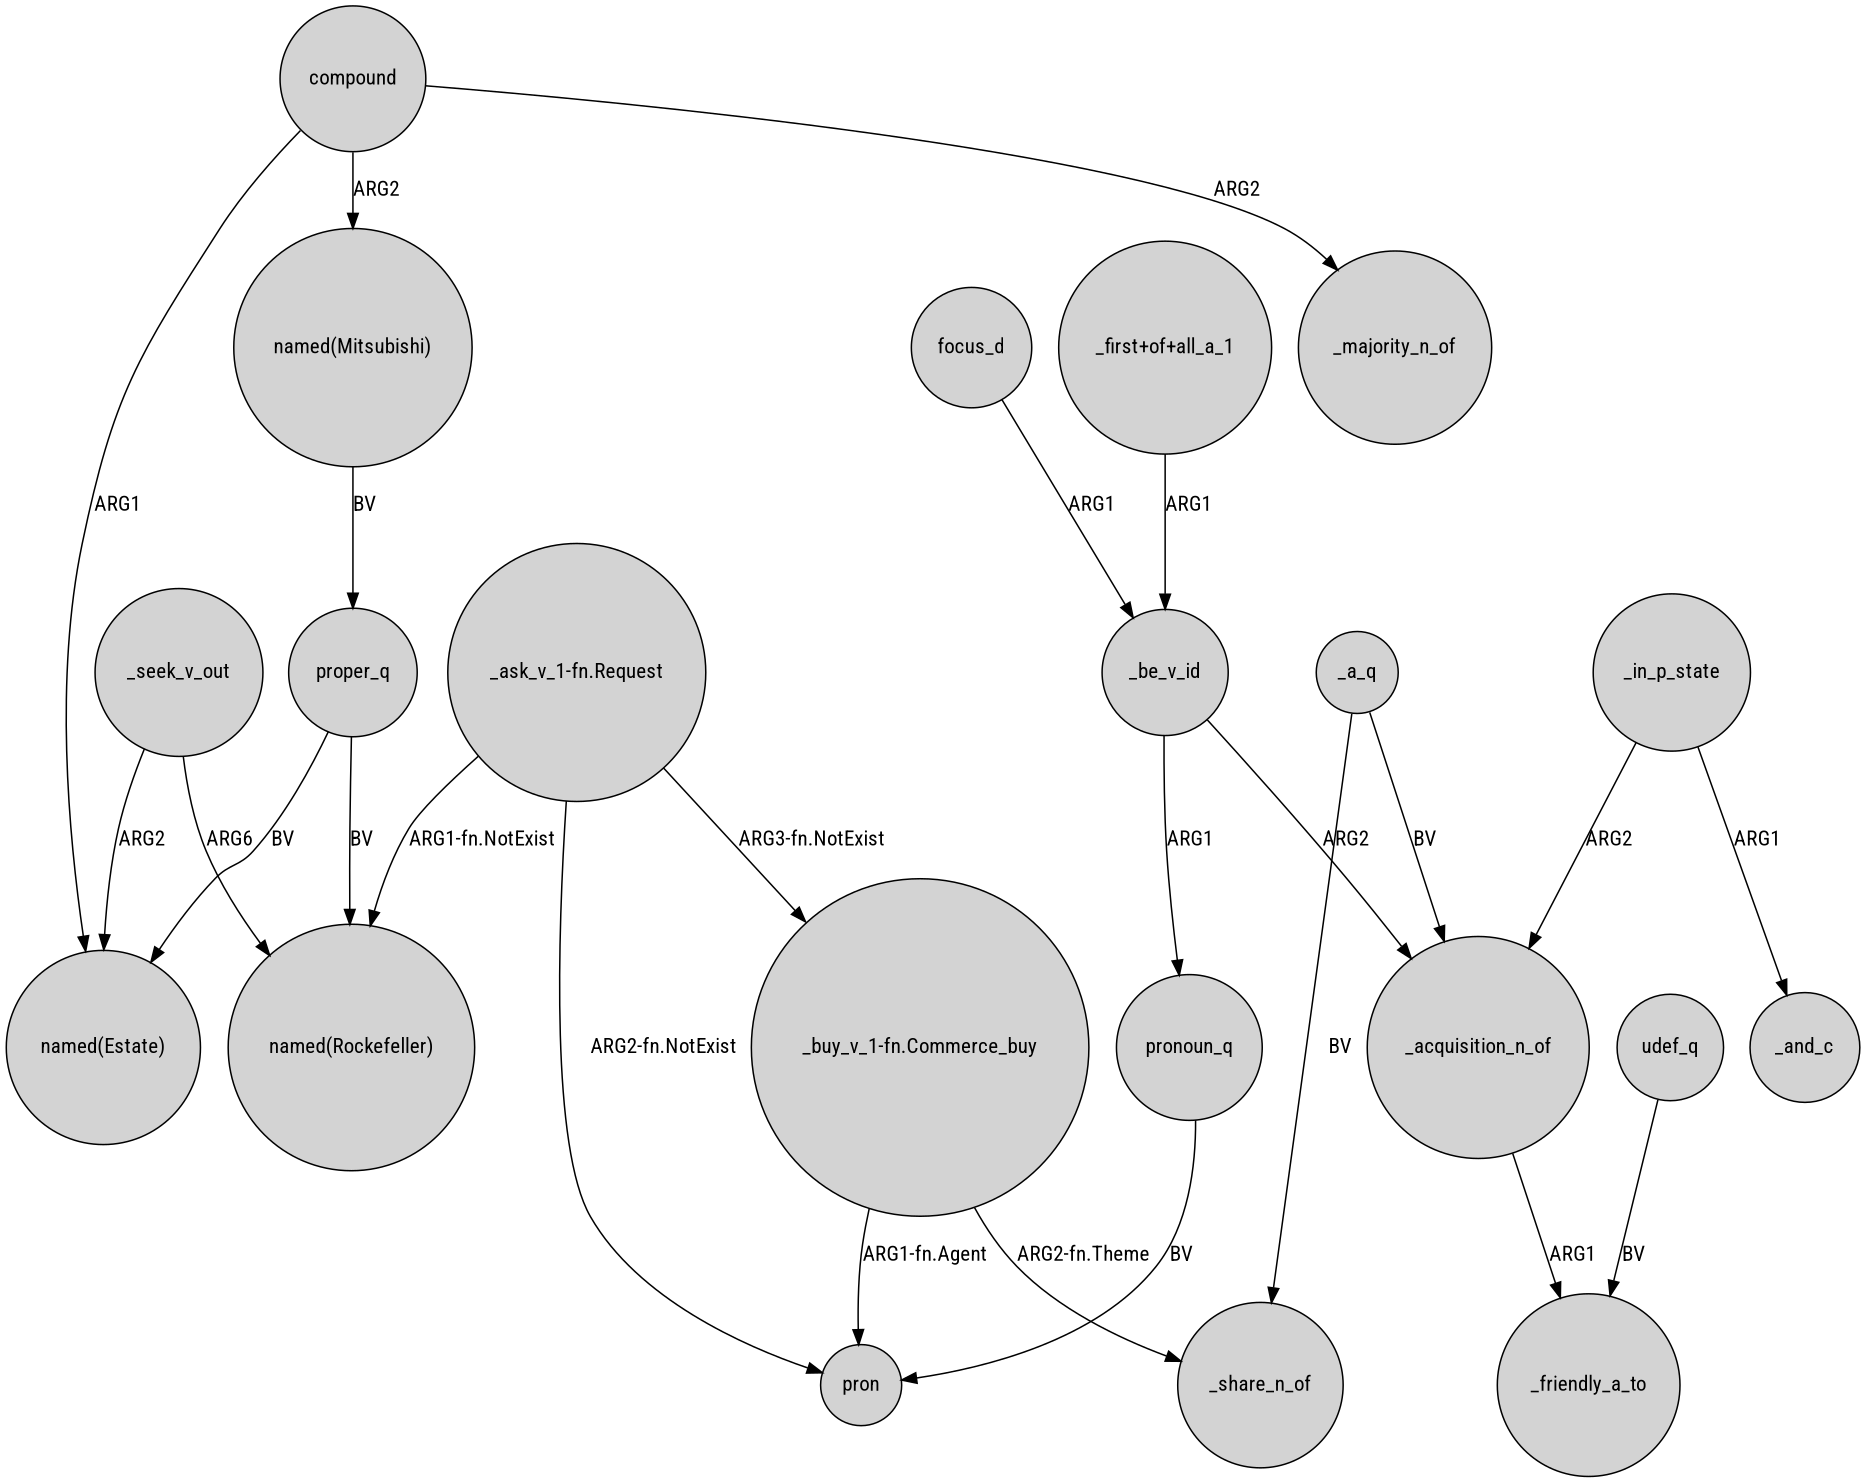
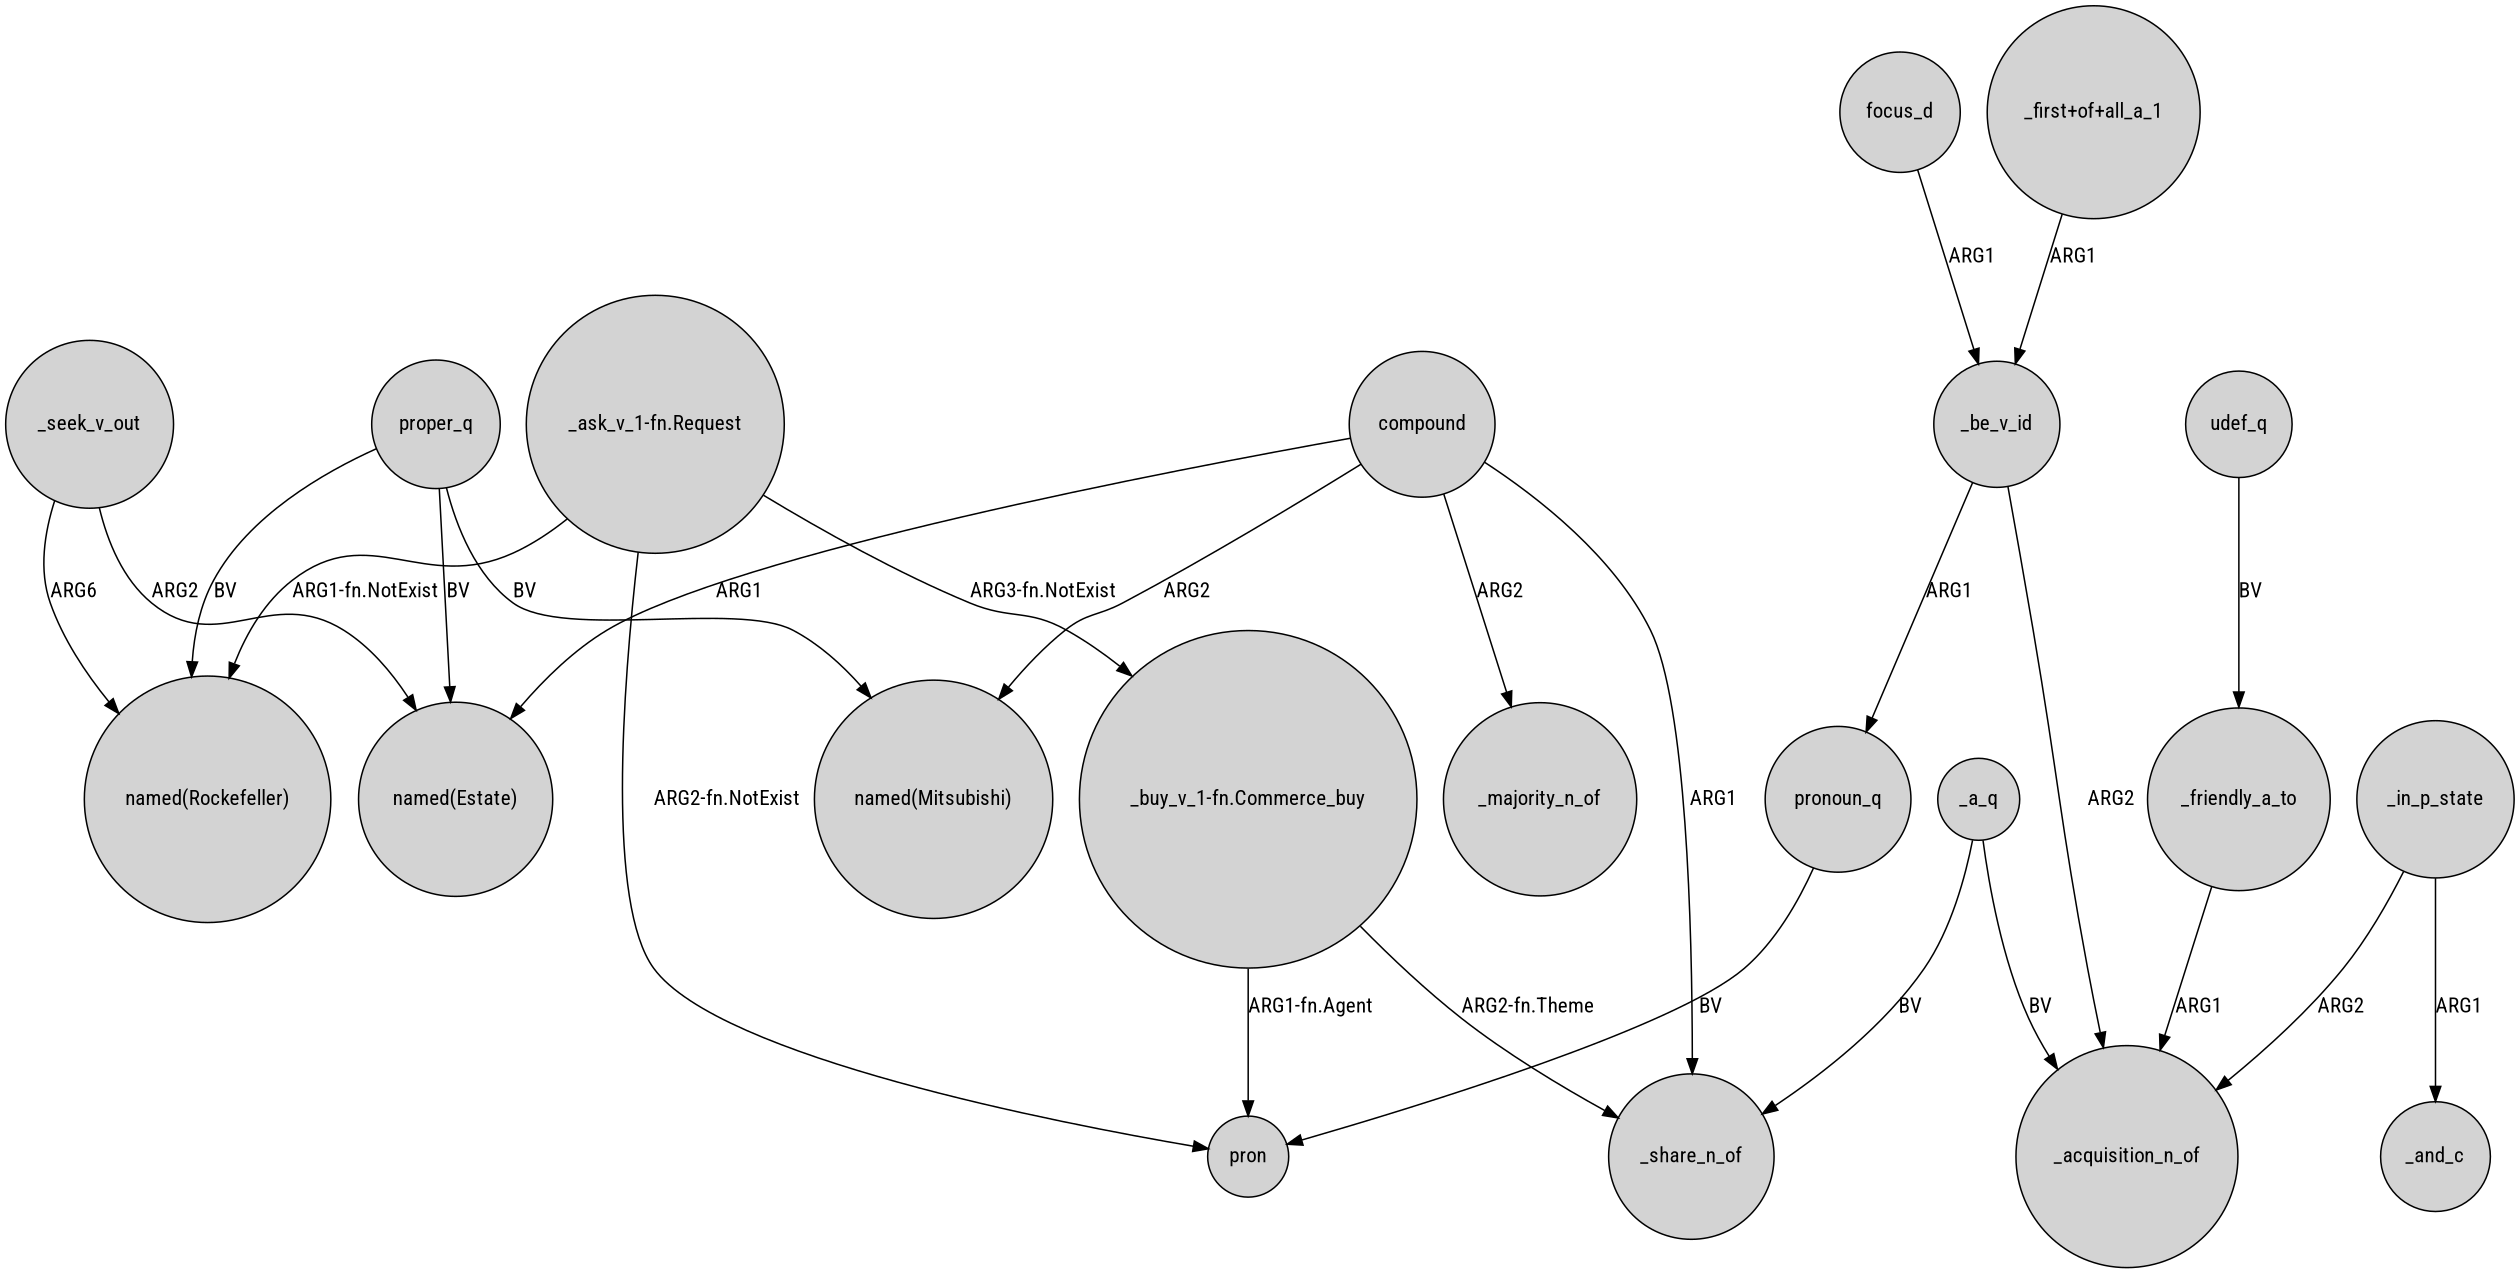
edge "named(Mitsubishi)" -> "proper_q": reversed
edge "compound" -> "_share_n_of": added, label "ARG1"
edge "_acquisition_n_of" -> "_friendly_a_to": reversed
